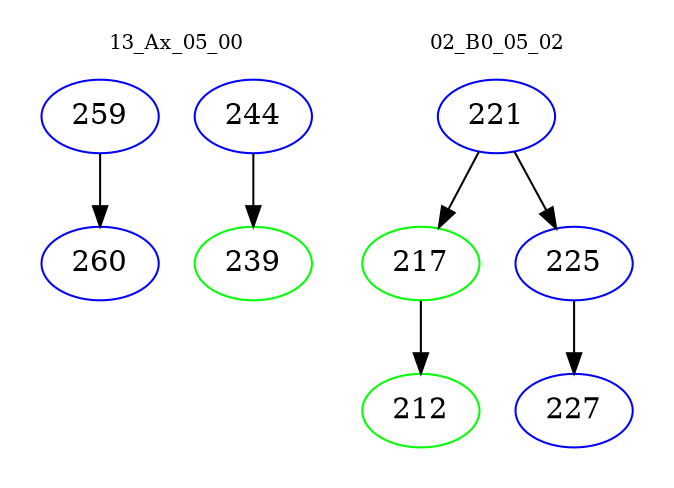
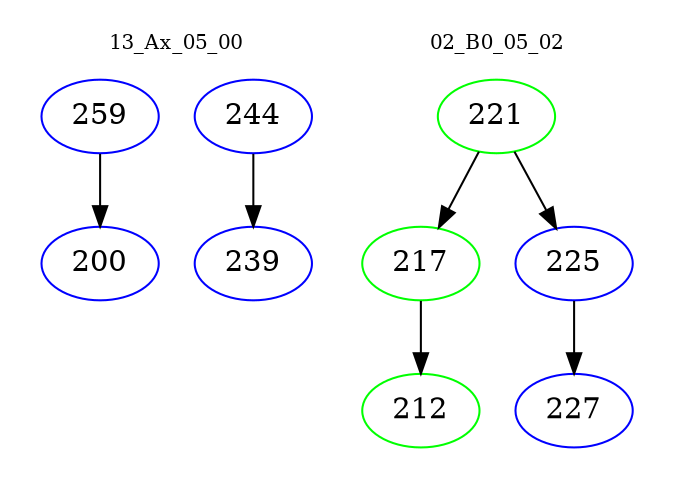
node "221": color blue -> green
node "260": label "260" -> "200"
node "239": color green -> blue
